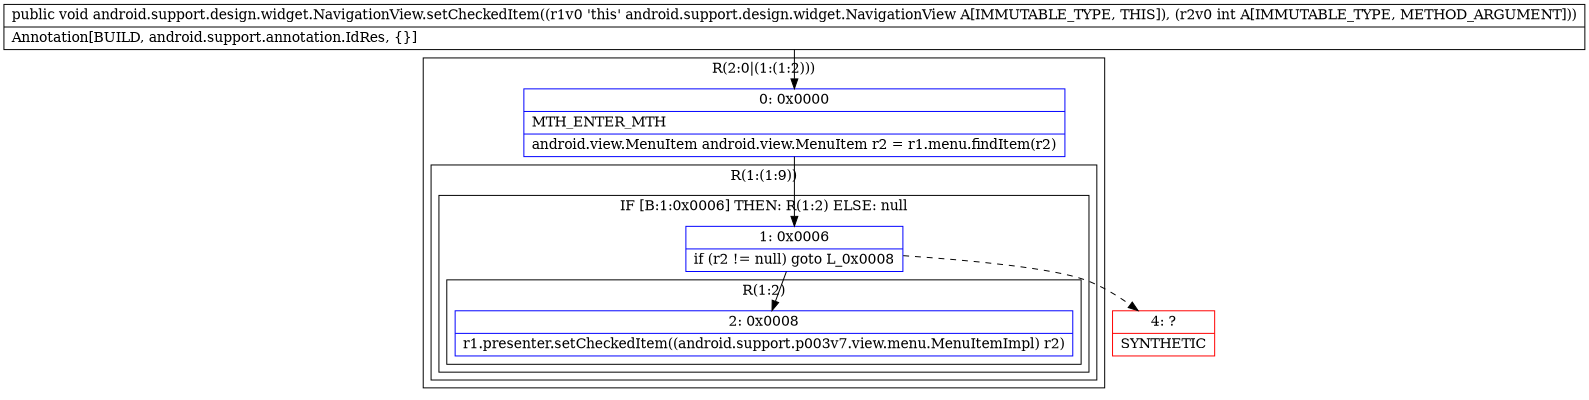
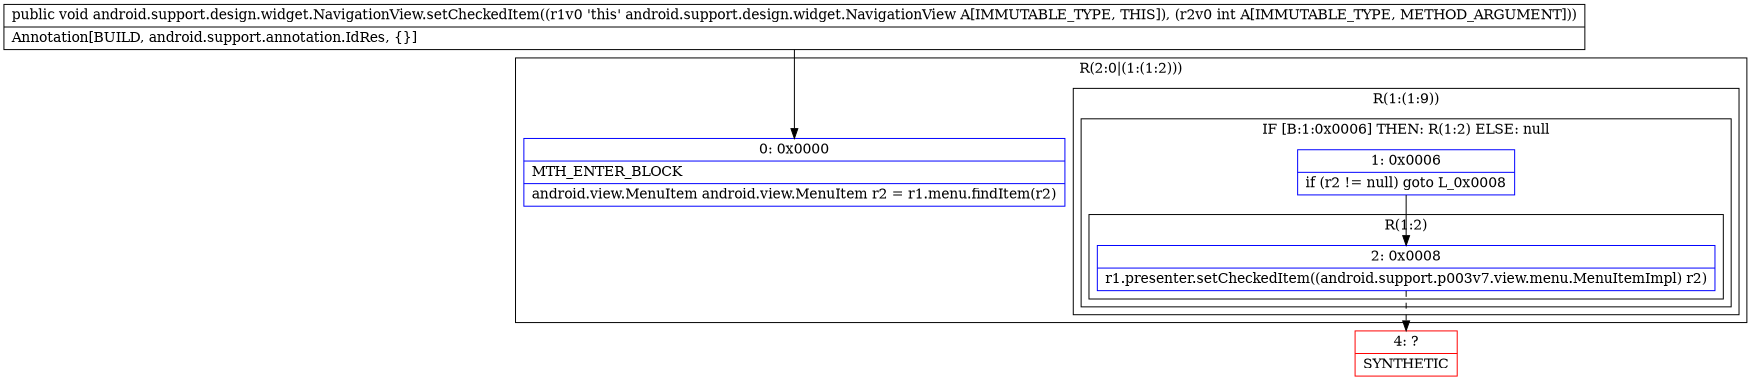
node "0: 0x0000": text "MTH_ENTER_MTH" -> "MTH_ENTER_BLOCK"
edge "0: 0x0000" -> "1: 0x0006": removed
edge "1: 0x0006" -> "4: ?": now "2: 0x0008" -> "4: ?"
